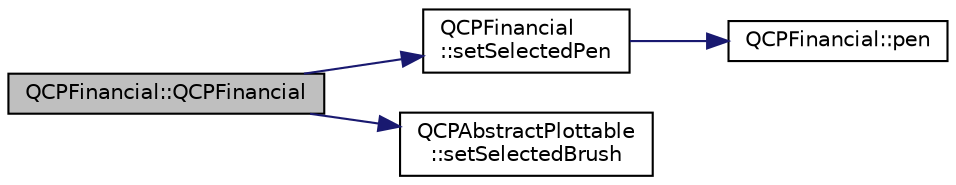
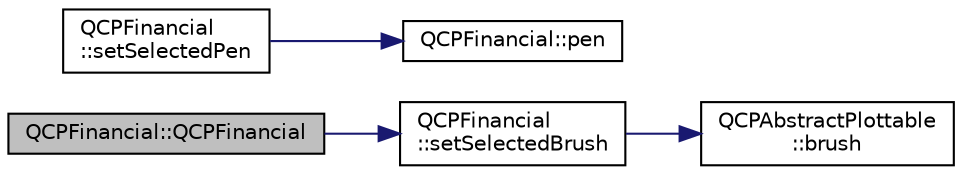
edge "QCPFinancial::QCPFinancial" -> "QCPFinancial ::setSelectedPen": removed
node "QCPAbstractPlottable ::brush": added
node "QCPAbstractPlottable ::setSelectedBrush": label "QCPAbstractPlottable ::setSelectedBrush" -> "QCPFinancial ::setSelectedBrush"
